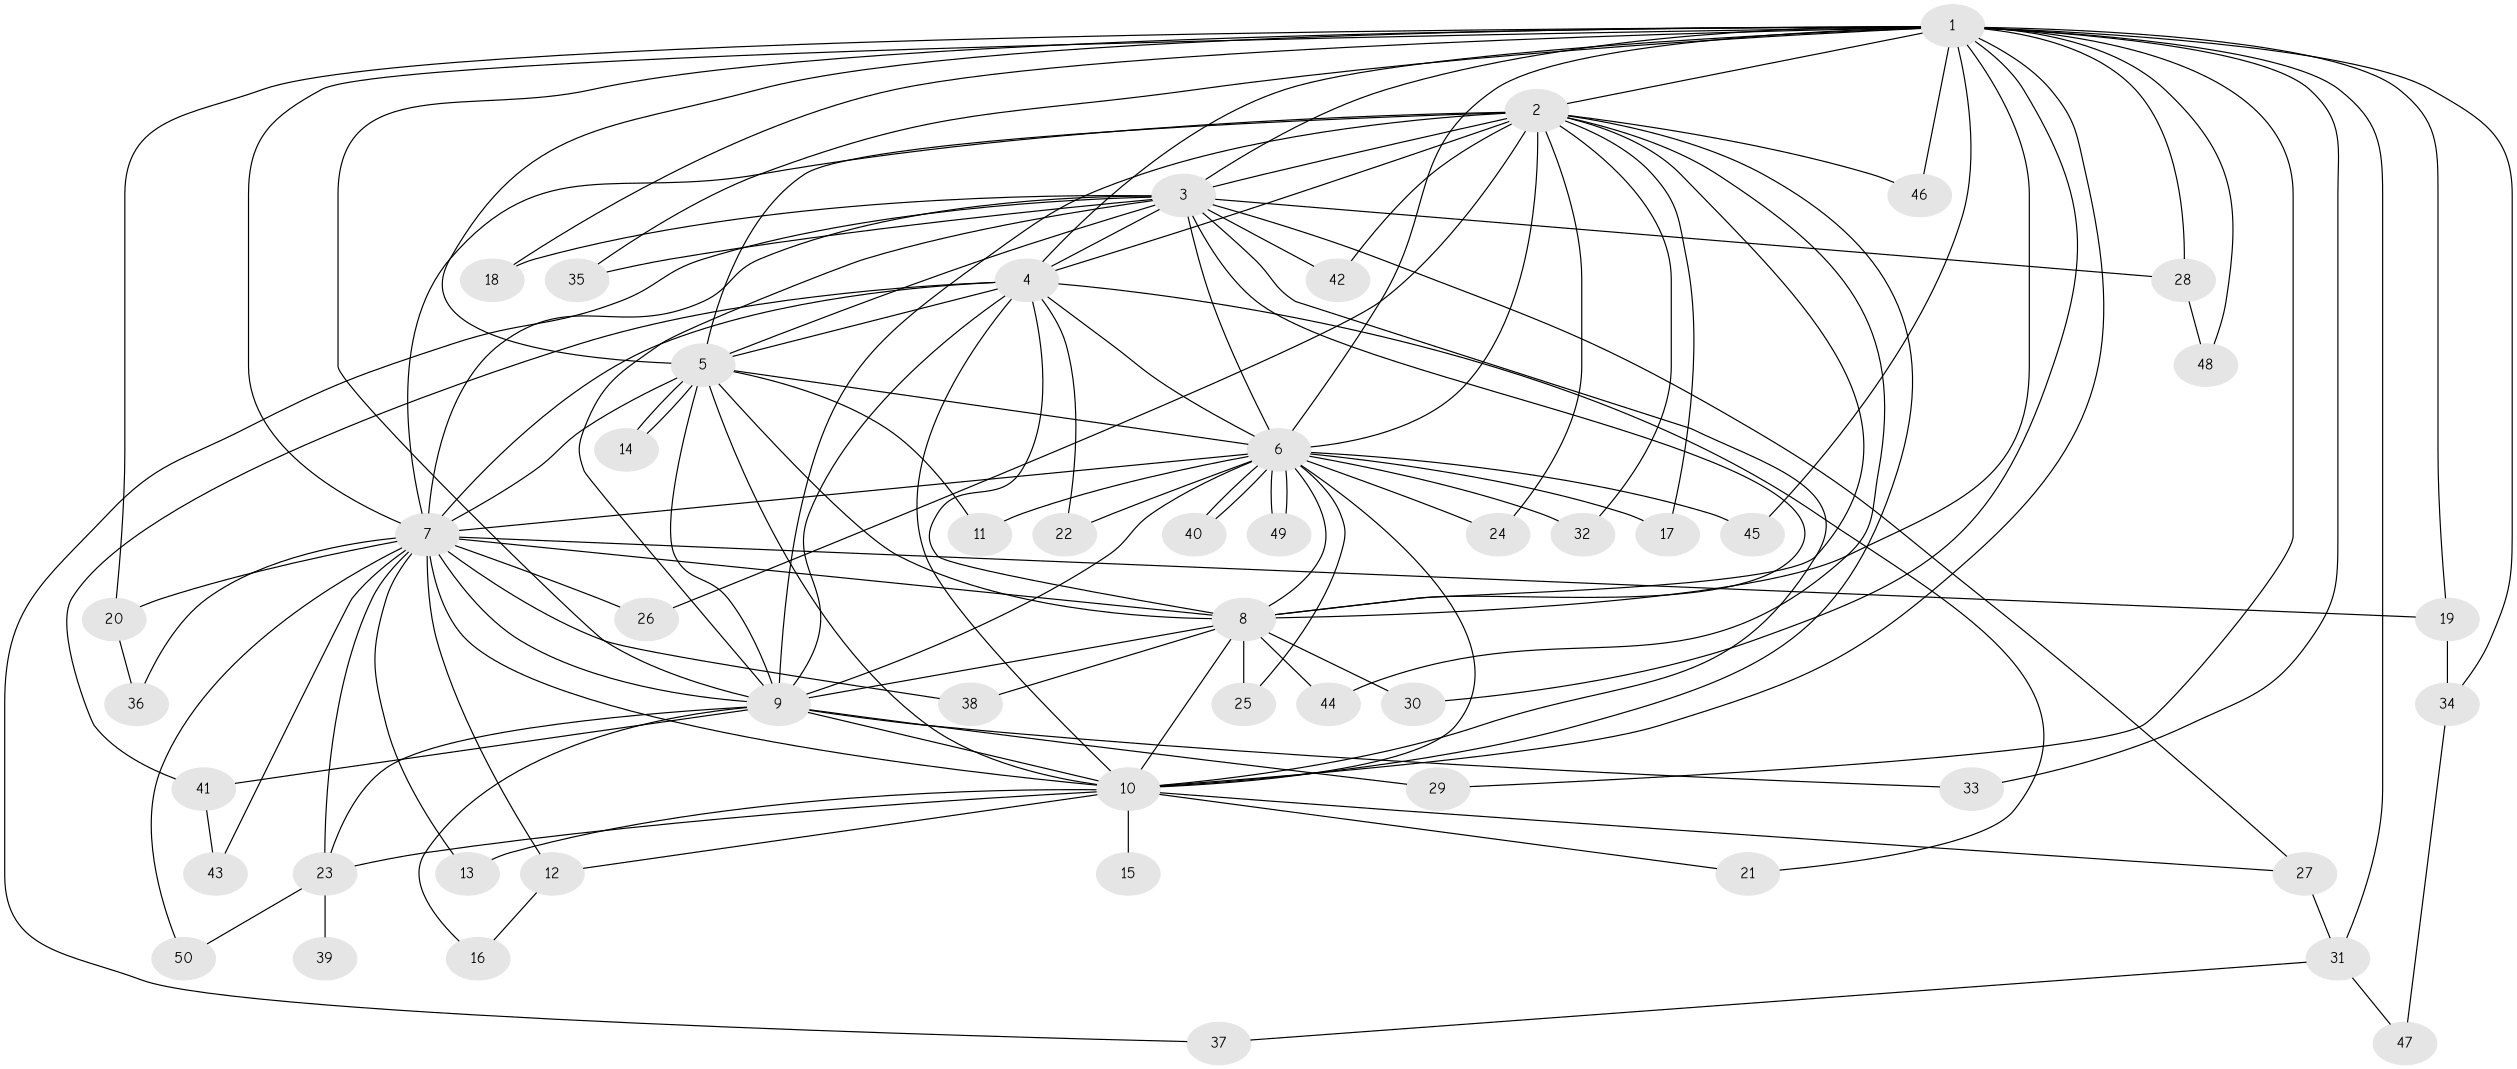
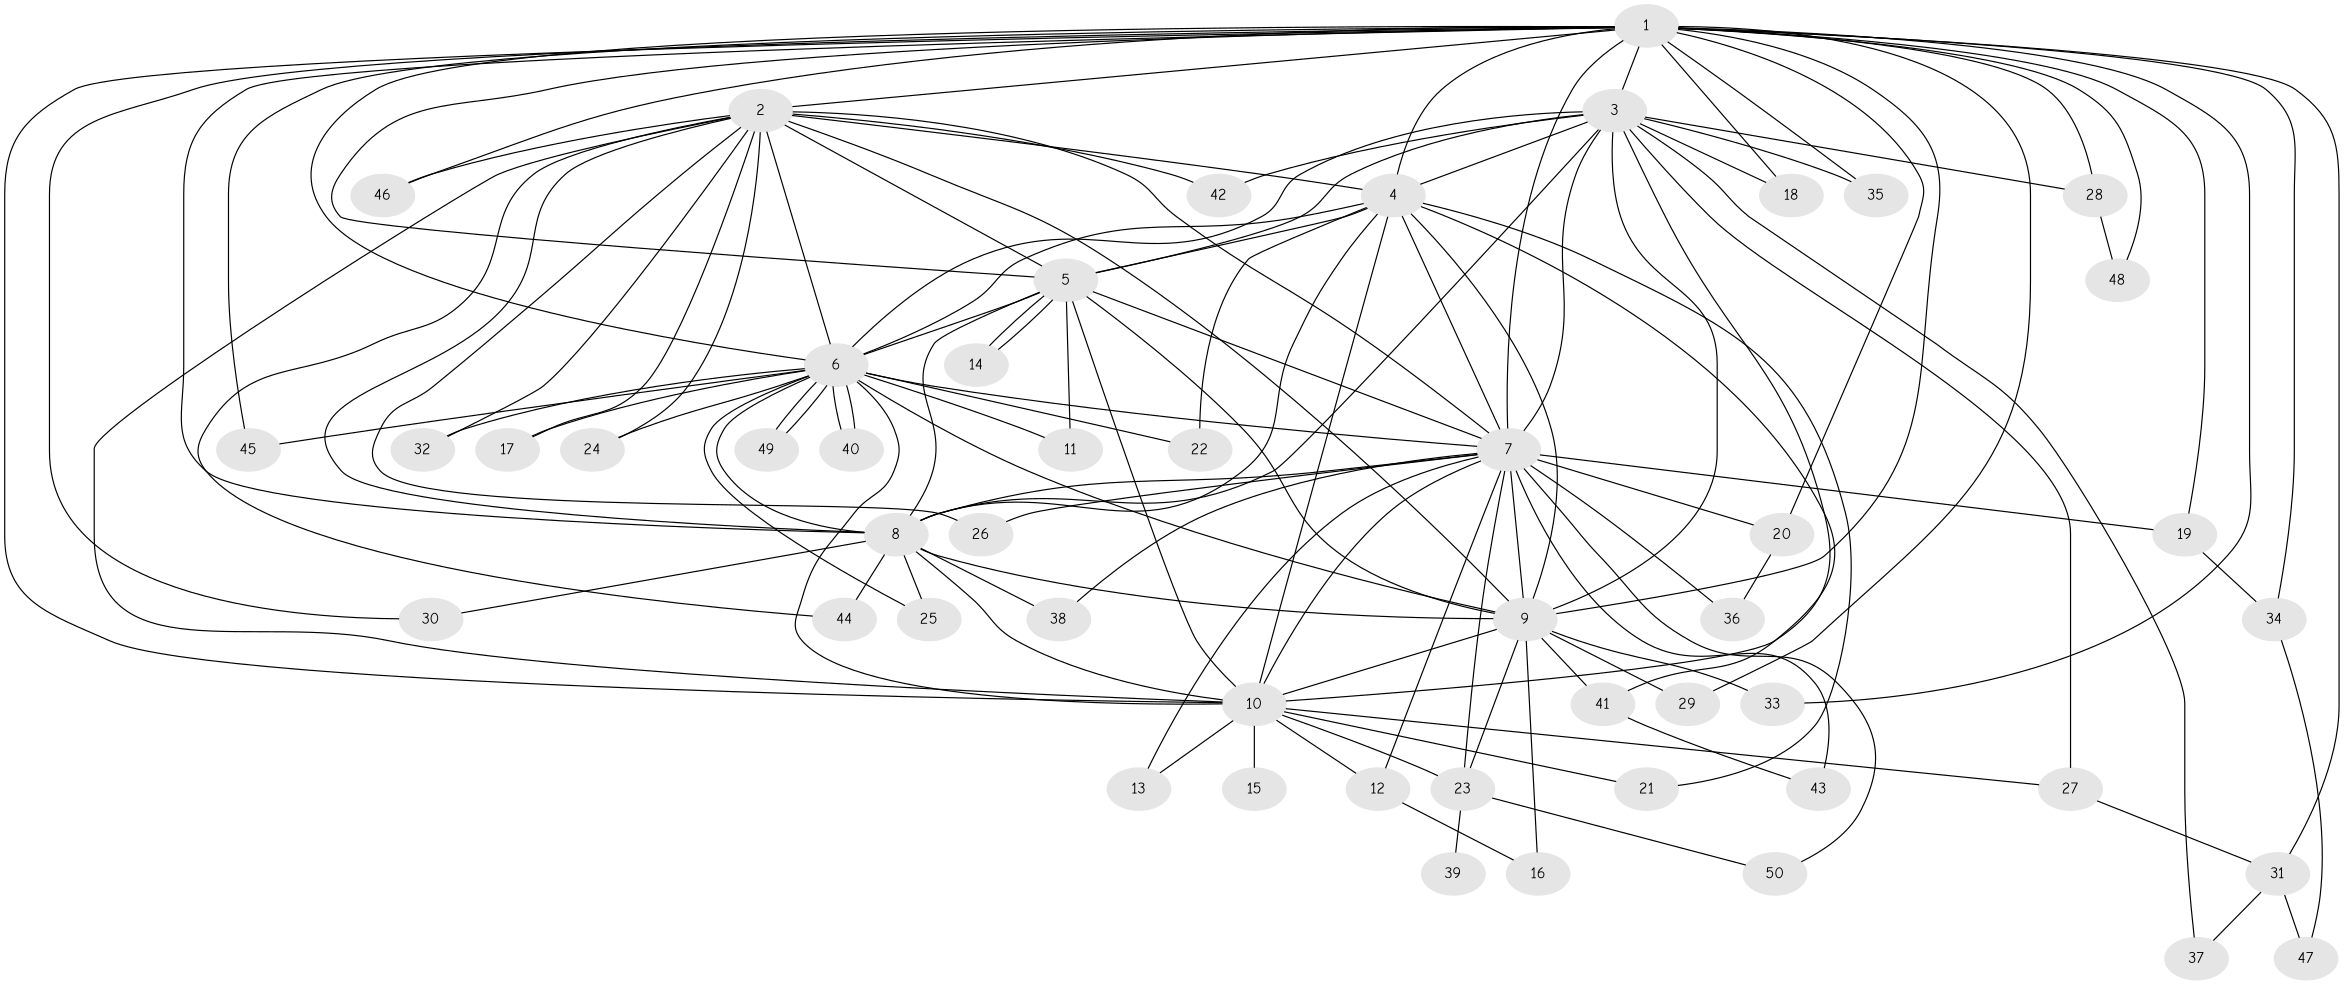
edge "2" -- "3": removed
